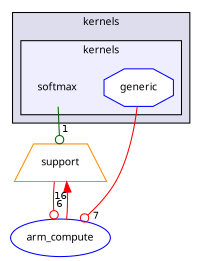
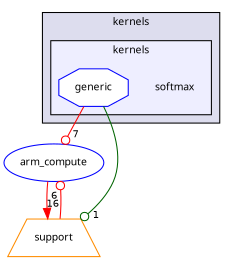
edge "softmax" -> "support": now "generic" -> "support"
